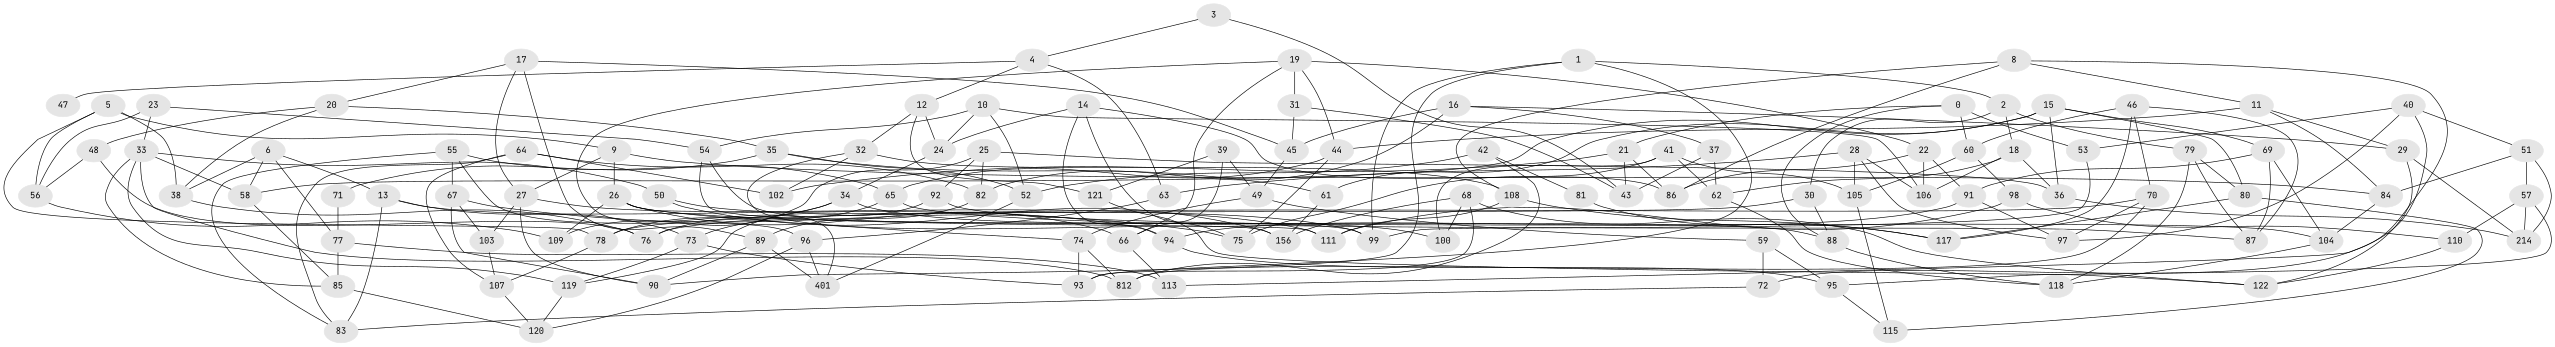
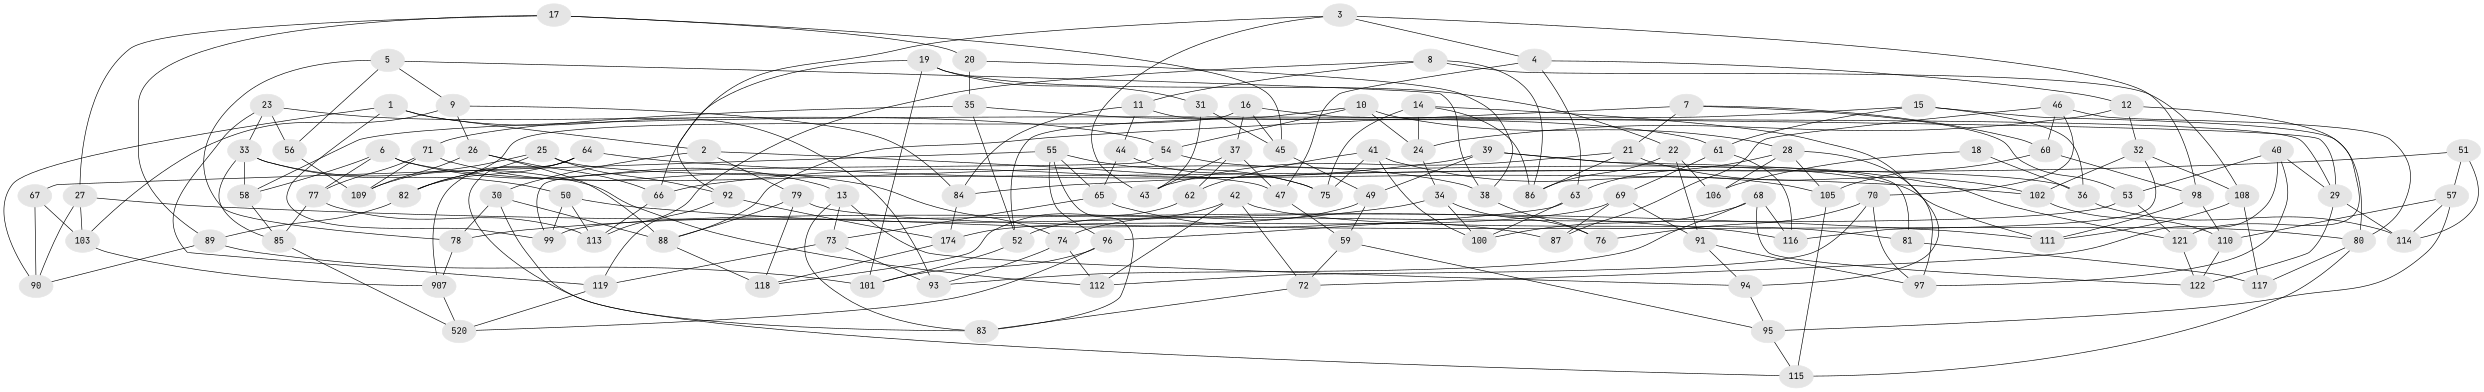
edge "3" -- "98": added
edge "3" -- "92": added
edge "19" -- "44": removed
node "0": label "0" -> "7"
edge "10" -- "106": now "10" -- "28"
edge "15" -- "69": now "61" -- "69"
edge "2" -- "18": now "2" -- "47"
edge "40" -- "51": now "40" -- "29"
node "48": removed
edge "39" -- "81": added
edge "71" -- "109": added
edge "37" -- "47": added
edge "9" -- "27": now "9" -- "103"
edge "18" -- "62": removed
edge "79" -- "87": now "79" -- "88"
edge "46" -- "117": now "46" -- "80"
edge "50" -- "113": added
edge "102" -- "110": added
edge "67" -- "75": now "55" -- "75"
edge "47" -- "59": added
edge "63" -- "100": added
edge "53" -- "121": added
edge "26" -- "74": now "71" -- "74"
edge "42" -- "72": added
node "156": label "156" -> "116"
node "104": label "104" -> "174"
node "214": label "214" -> "114"
edge "33" -- "119": now "23" -- "119"
node "107": label "107" -> "907"
node "401": label "401" -> "101"
node "812": label "812" -> "112"
node "120": label "120" -> "520"
edge "30" -- "115": added
